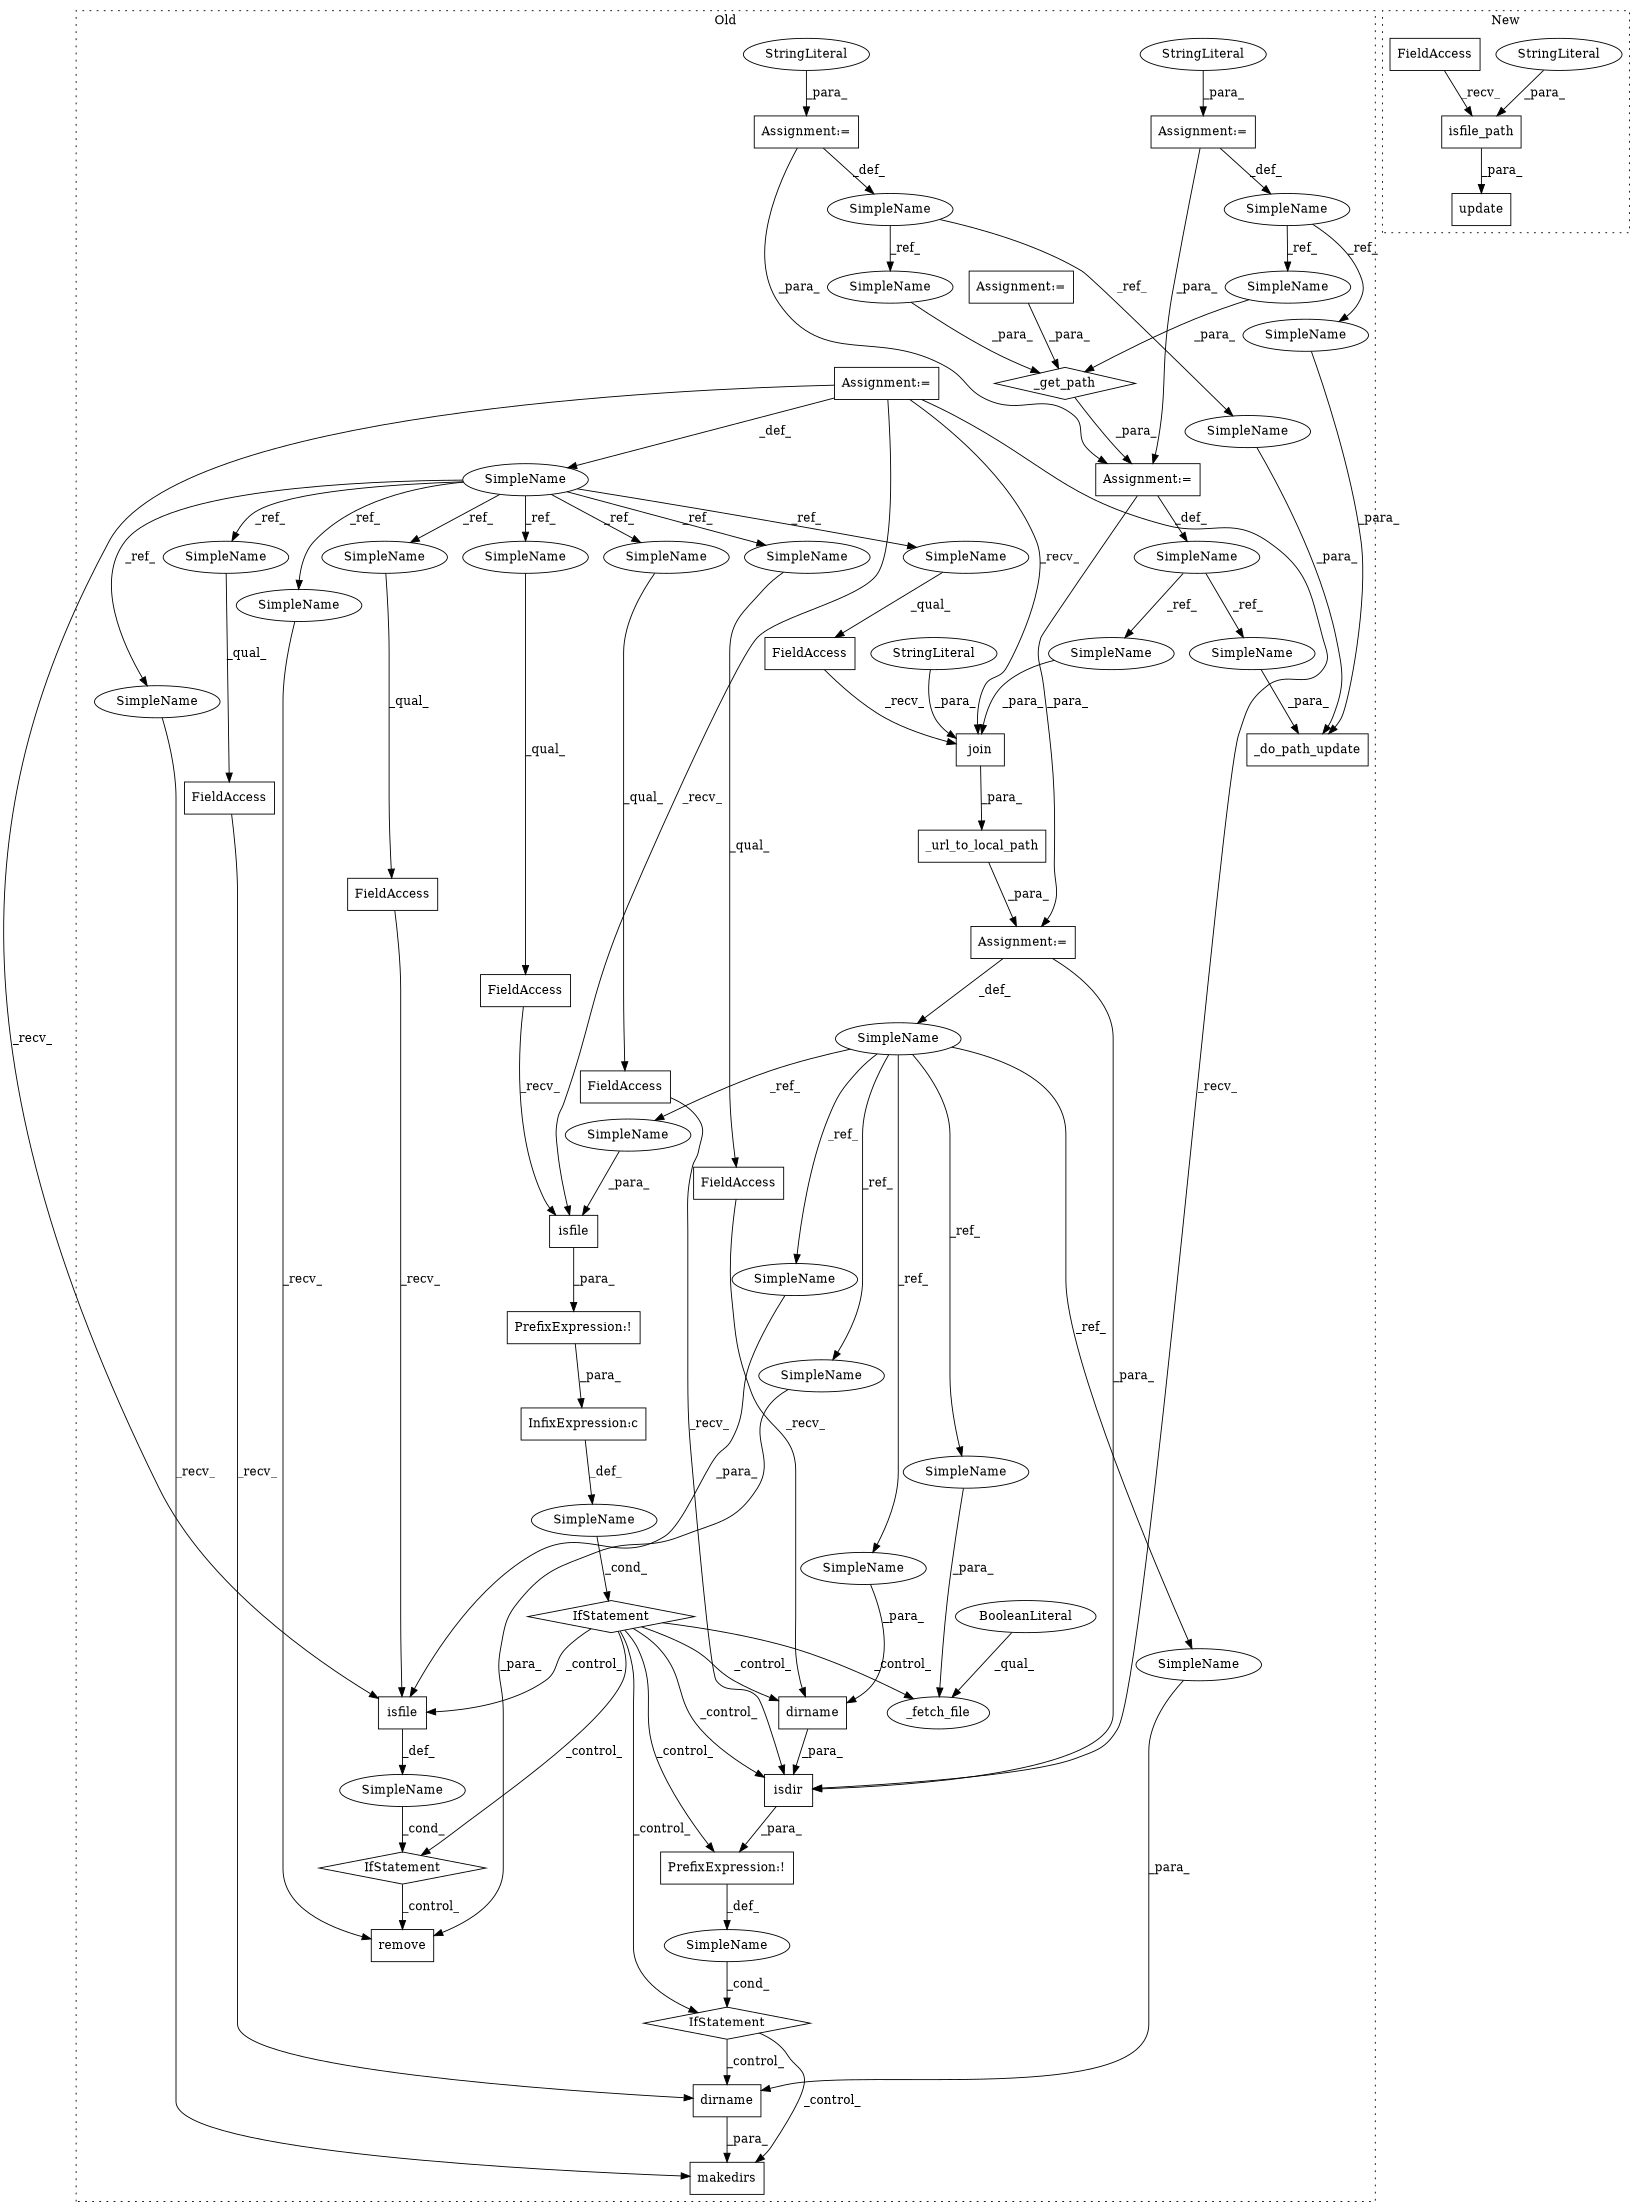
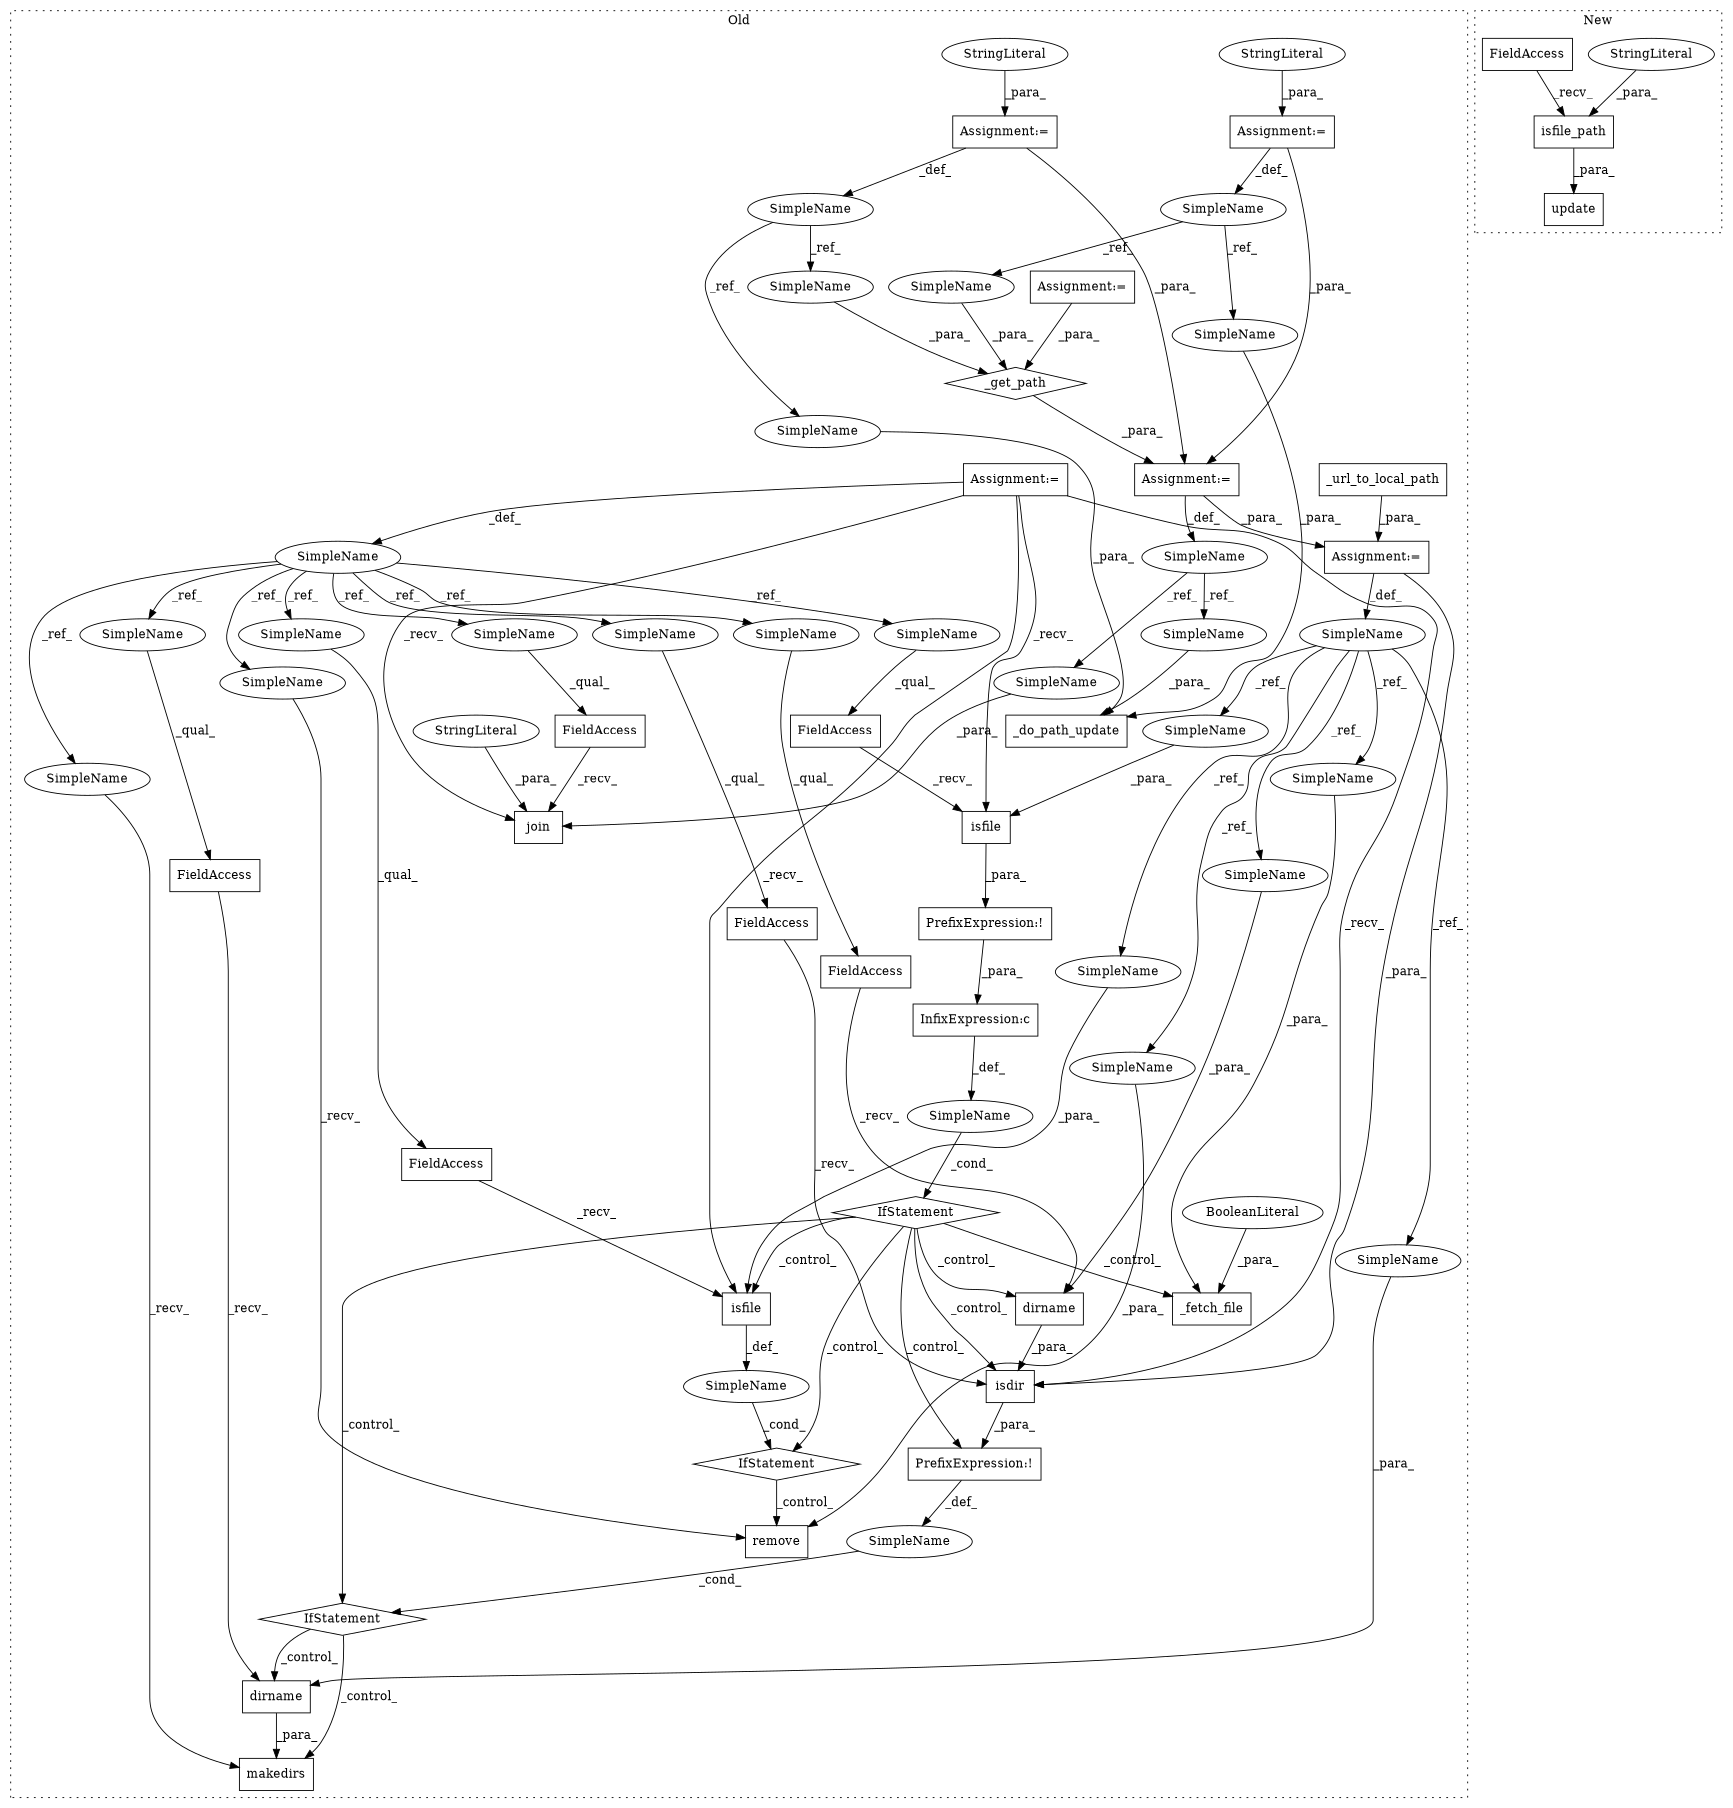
edge "join" -> "_url_to_local_path": removed, label "_para_"
edge "BooleanLiteral" -> "_fetch_file": label "_qual_" -> "_para_"
node "_fetch_file": shape ellipse -> box
